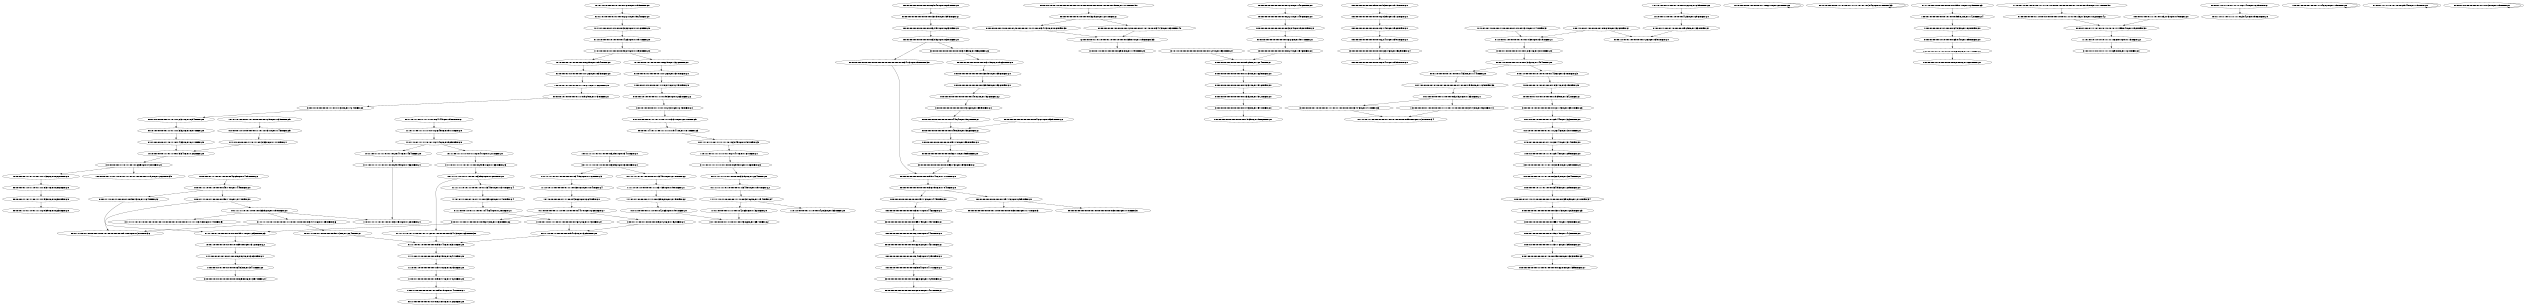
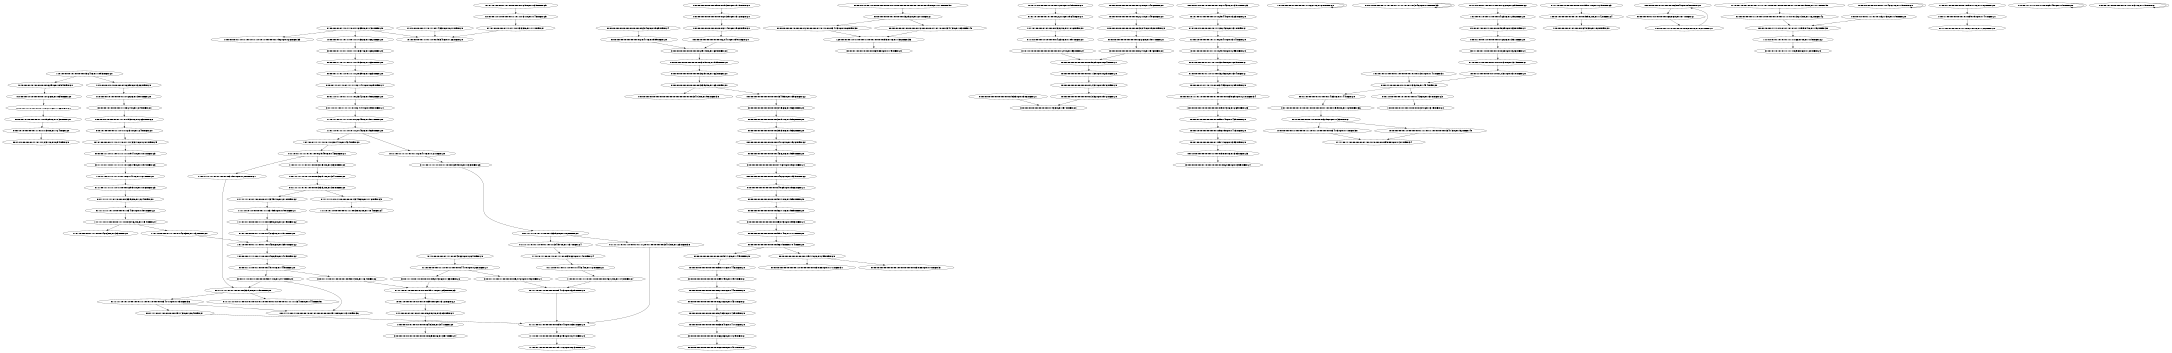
edge "1010010011000000110000000010100_1-31_COV:141_LEN:31" -> "011000011000000001010_10-30_COV:319_LEN:21": now "1010010011000000110000000010100_1-31_COV:141_LEN:31" -> "00001100000000101000_13-32_COV:454_LEN:20"
edge "10000000000010100000_64-83_COV:828_LEN:20" -> "00000000000101000000_65-84_COV:858_LEN:20": now "000000001010000000000_68-88_COV:820_LEN:21" -> "00000000000101000000_65-84_COV:858_LEN:20"
edge "000110000110000000010_8-28_COV:326_LEN:21" -> "00001100001100000000_7-26_COV:351_LEN:20": reversed
edge "01101000000101000000_4-23_COV:1097_LEN:20" -> "11010000001010000000_5-24_COV:1093_LEN:20": removed
edge "00000000000000000000_28-47_COV:599_LEN:20" -> "00000000000000000000_29-48_COV:605_LEN:20": added
edge "00000000000000000000_22-41_COV:591_LEN:20" -> "000000000000000000000000_23-46_COV:569_LEN:24": now "00000000000000000000_22-41_COV:591_LEN:20" -> "00000000000000000000_29-48_COV:605_LEN:20"
edge "00000011101110011111_20-39_COV:623_LEN:20" -> "000001110111001111111_21-41_COV:609_LEN:21": added
node "000000001010001000000_19-39_COV:342_LEN:21": removed
edge "00011101110011111110_23-42_COV:586_LEN:20" -> "001110111001111111010_24-44_COV:550_LEN:21": added
edge "00000000000000000000_14-33_COV:570_LEN:20" -> "000000000000000000000_15-35_COV:586_LEN:21": reversed
edge "00000000000000000000000000000000000000_34-73_COV:98_LEN:38" -> "00000000000000000000_55-74_COV:711_LEN:20": removed
edge "000000000000000000000_44-64_COV:561_LEN:21" -> "000000000000000000000_49-69_COV:566_LEN:21": now "000000000000000000000_44-64_COV:561_LEN:21" -> "0000000000000000000000_46-67_COV:539_LEN:22"
node "00101000000001110111_13-32_COV:607_LEN:20": removed
node "00000011410111001111111_19-41_COV:181_LEN:23": label "00000011410111001111111_19-41_COV:181_LEN:23" -> "00000011110111001111111_19-41_COV:181_LEN:23"
node "10111001111111010110_28-47_COV:434_LEN:20": label "10111001111111010110_28-47_COV:434_LEN:20" -> "10110001111111010110_28-47_COV:434_LEN:20"
edge "10100000000111011100_15-34_COV:726_LEN:20" -> "01000000001110111001_16-35_COV:730_LEN:20": reversed
node "11001111111010110000_31-50_COV:333_LEN:20": added
node "00000000000000000000_56-75_COV:704_LEN:20": label "00000000000000000000_56-75_COV:704_LEN:20" -> "00000000000000000000_56-75_LEN:704_LEN:20"
edge "111101011000000000111100_38-61_COV:184_LEN:24" -> "10110000000001111000_43-62_COV:264_LEN:20": removed
edge "00111111101011000100_33-52_COV:150_LEN:20" -> "110011111110101100010_31-51_COV:128_LEN:21": reversed
edge "1011000000011110001100_43-66_COV:357_LEN:22" -> "1000000011110001100000_46-69_COV:405_LEN:22": added
edge "11100011000000000001_57-76_COV:673_LEN:20" -> "11000110000000000010_58-77_COV:702_LEN:20": removed
